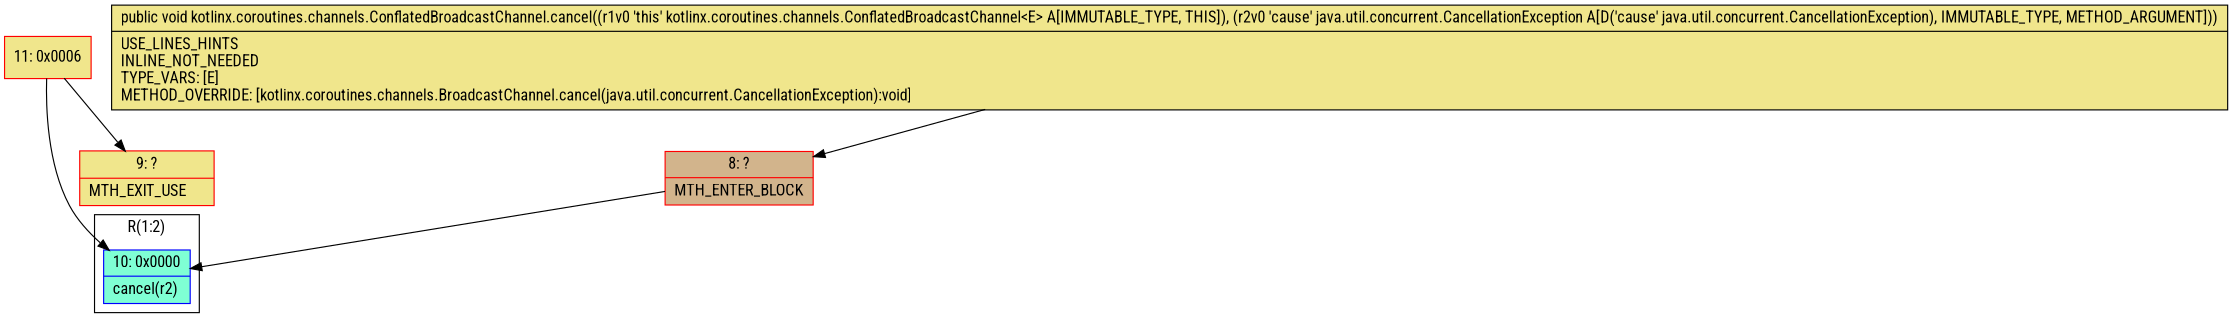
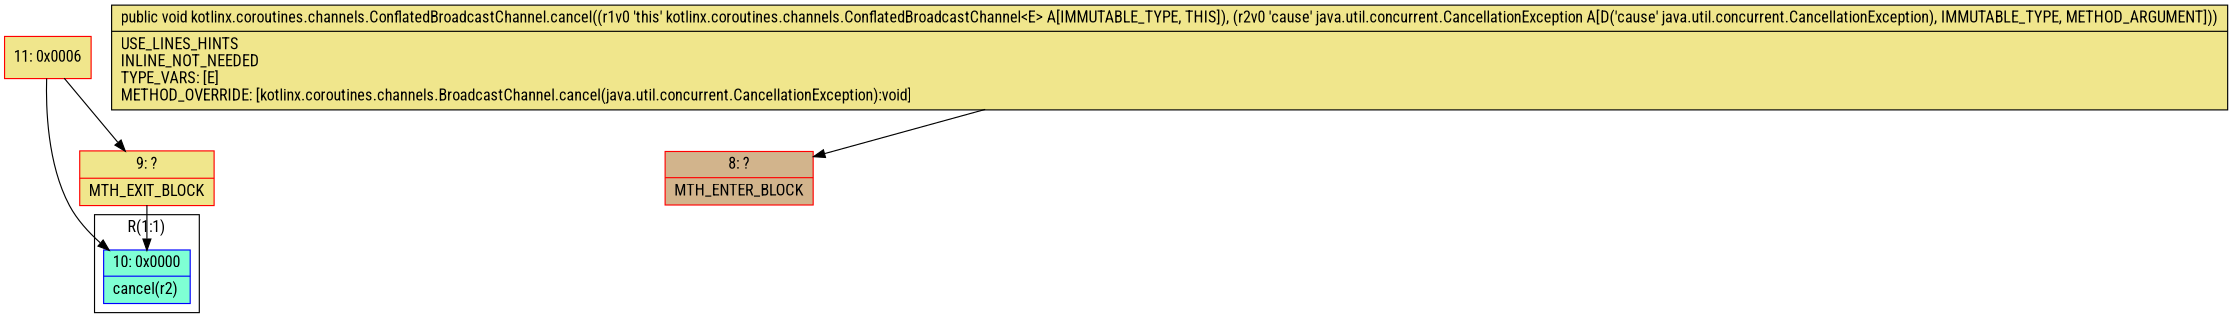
node "9: ?": text "MTH_EXIT_USE" -> "MTH_EXIT_BLOCK"
cluster "R(1:2)": label "R(1:2)" -> "R(1:1)"
edge "8: ?" -> "10: 0x0000": now "9: ?" -> "10: 0x0000"
